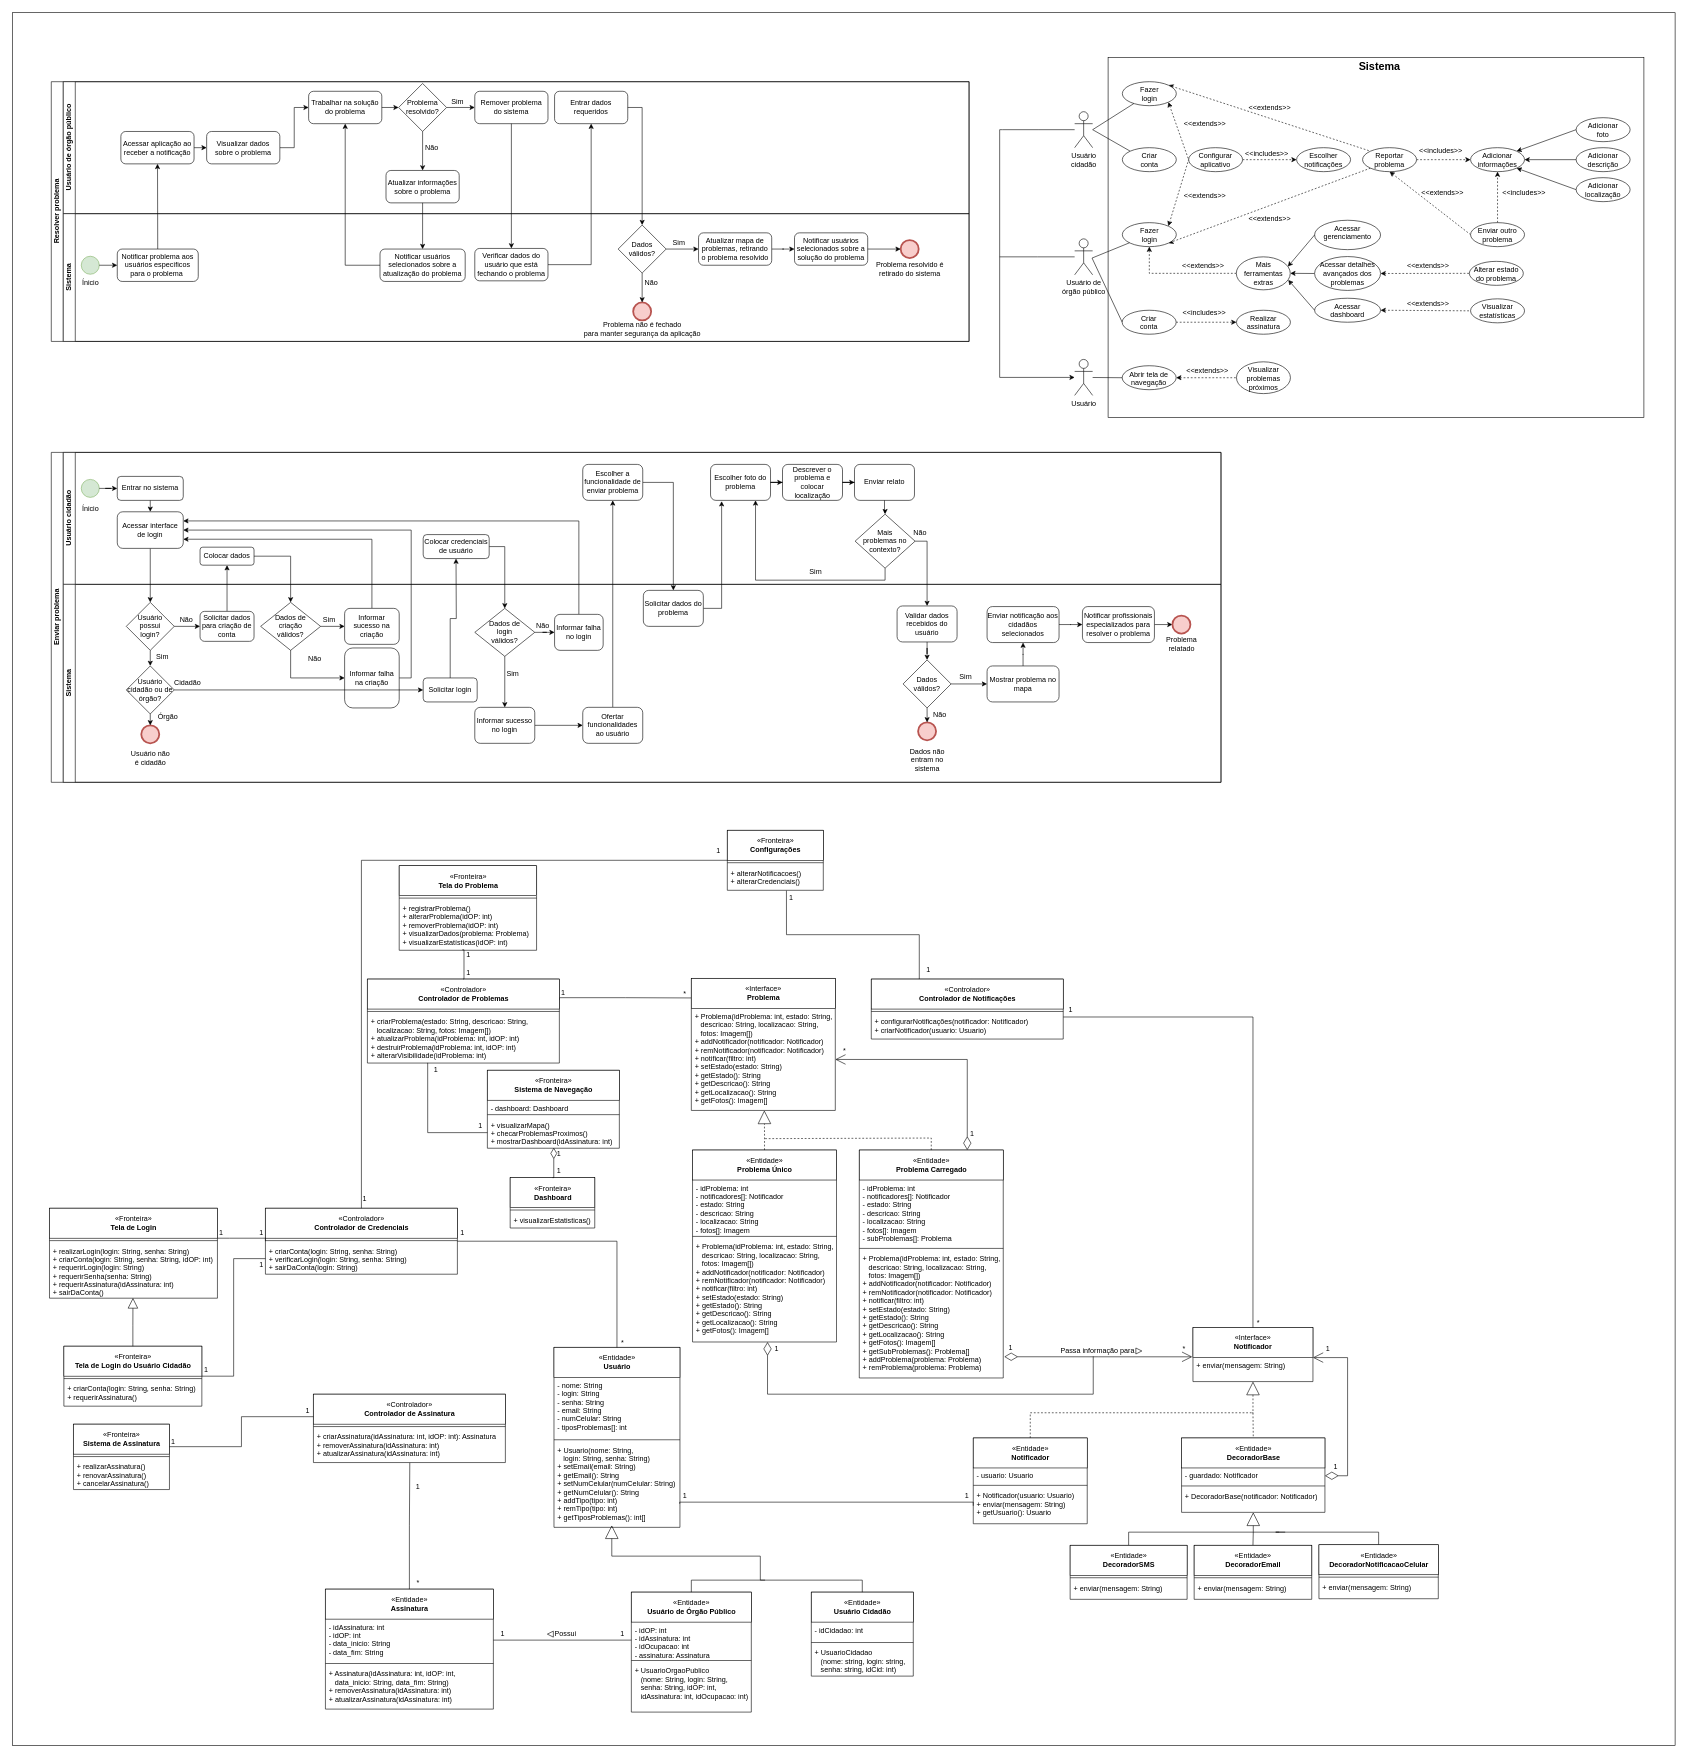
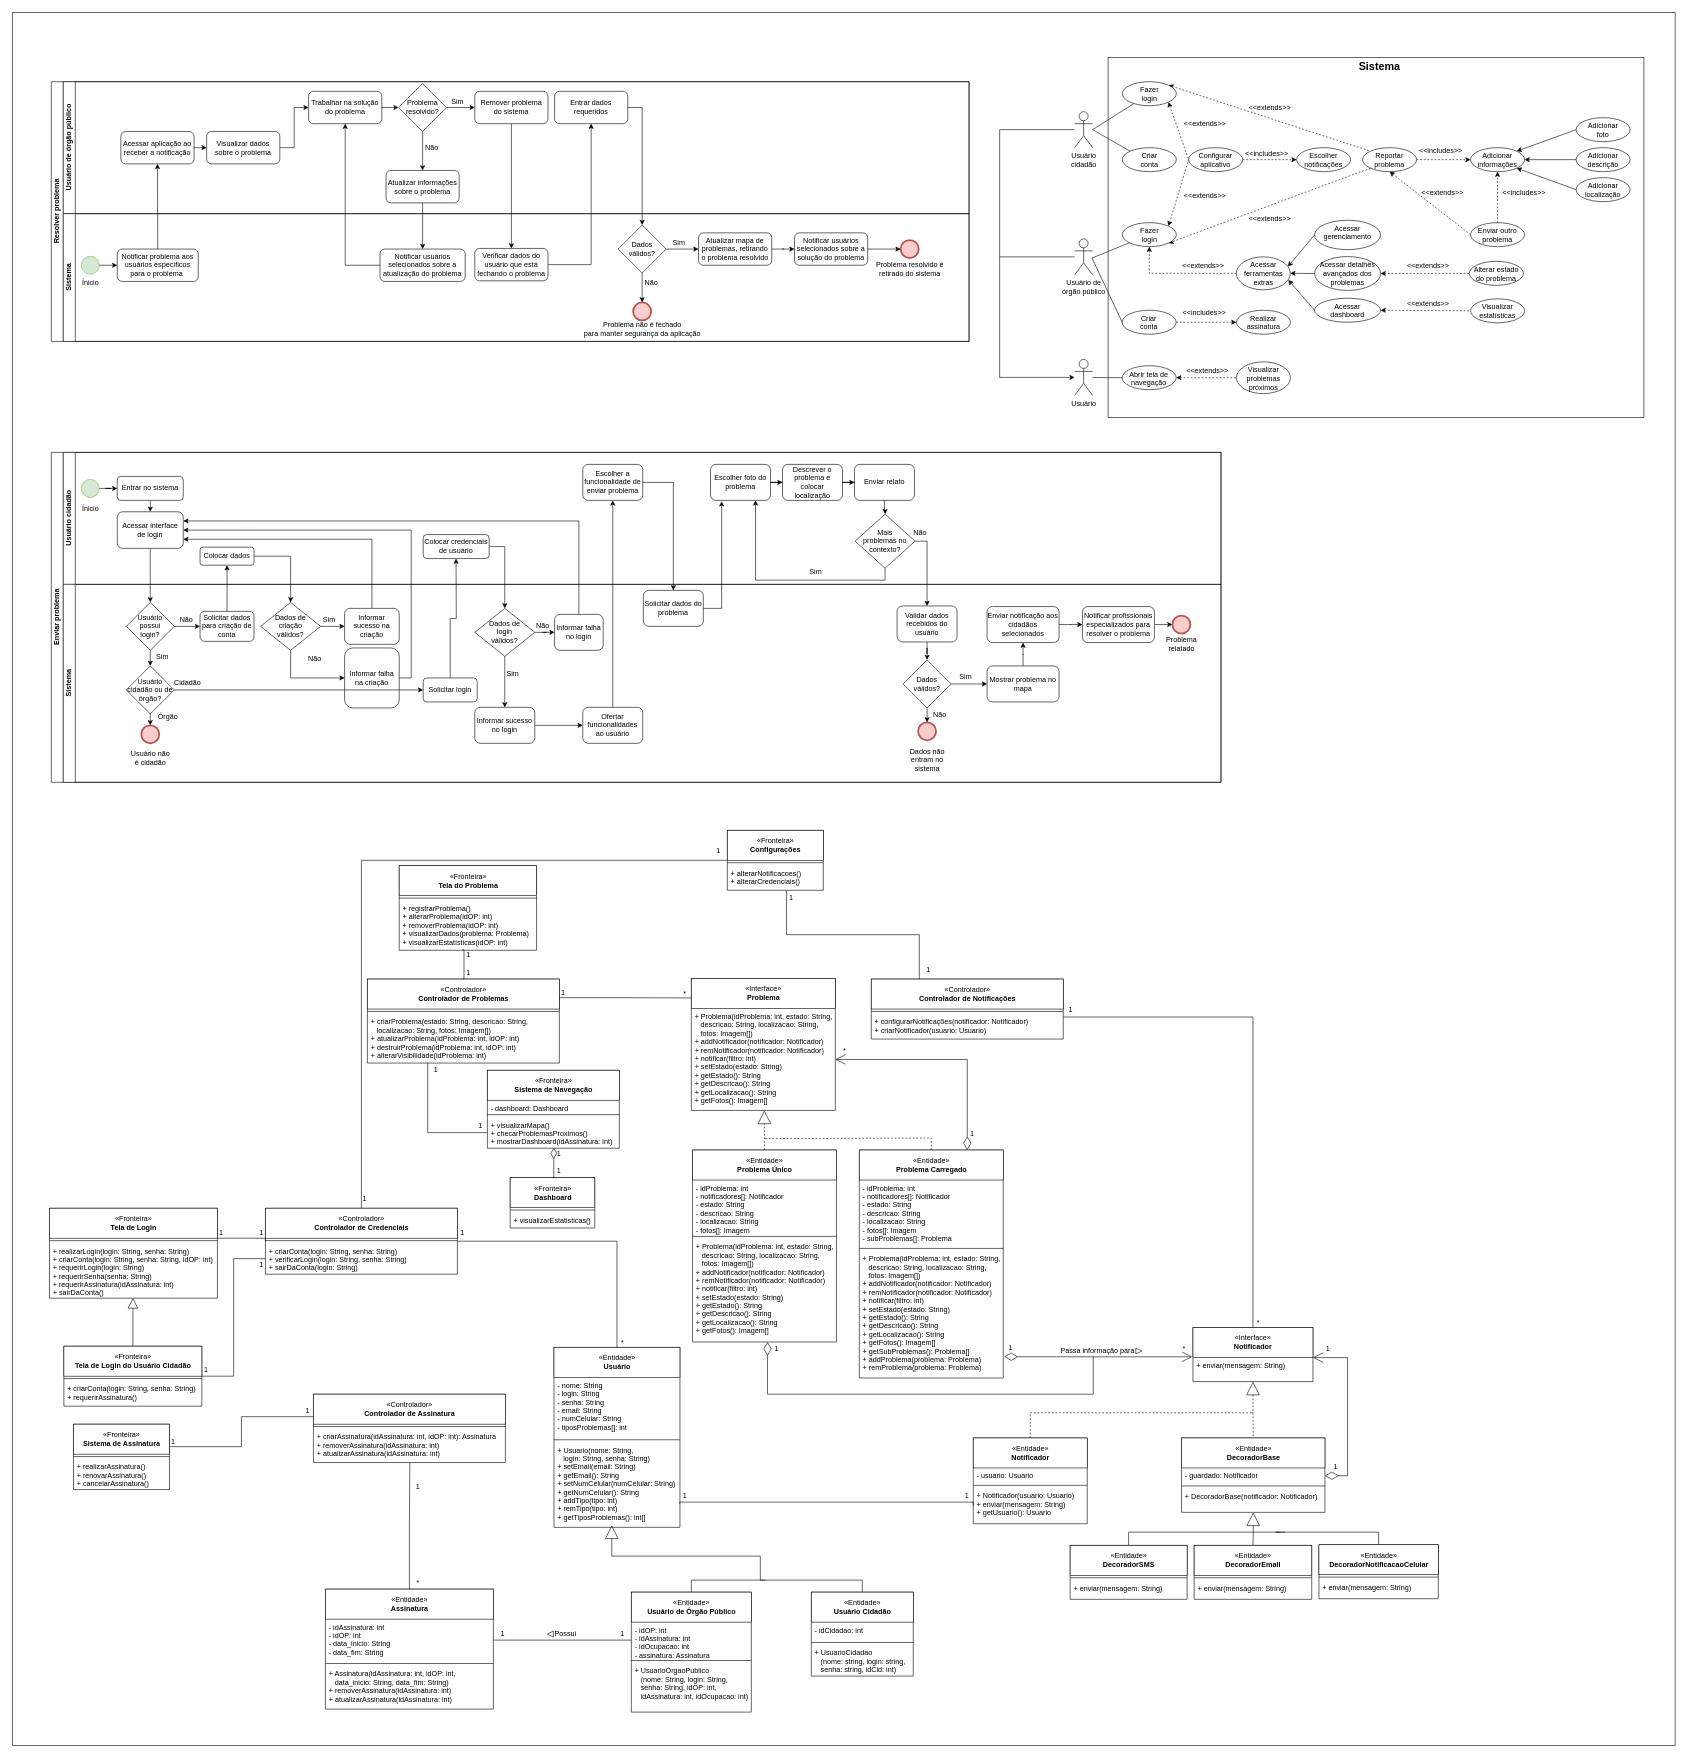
node "Mais ferramentas extras": label "Mais ferramentas extras" -> "Acessar ferramentas extras"
